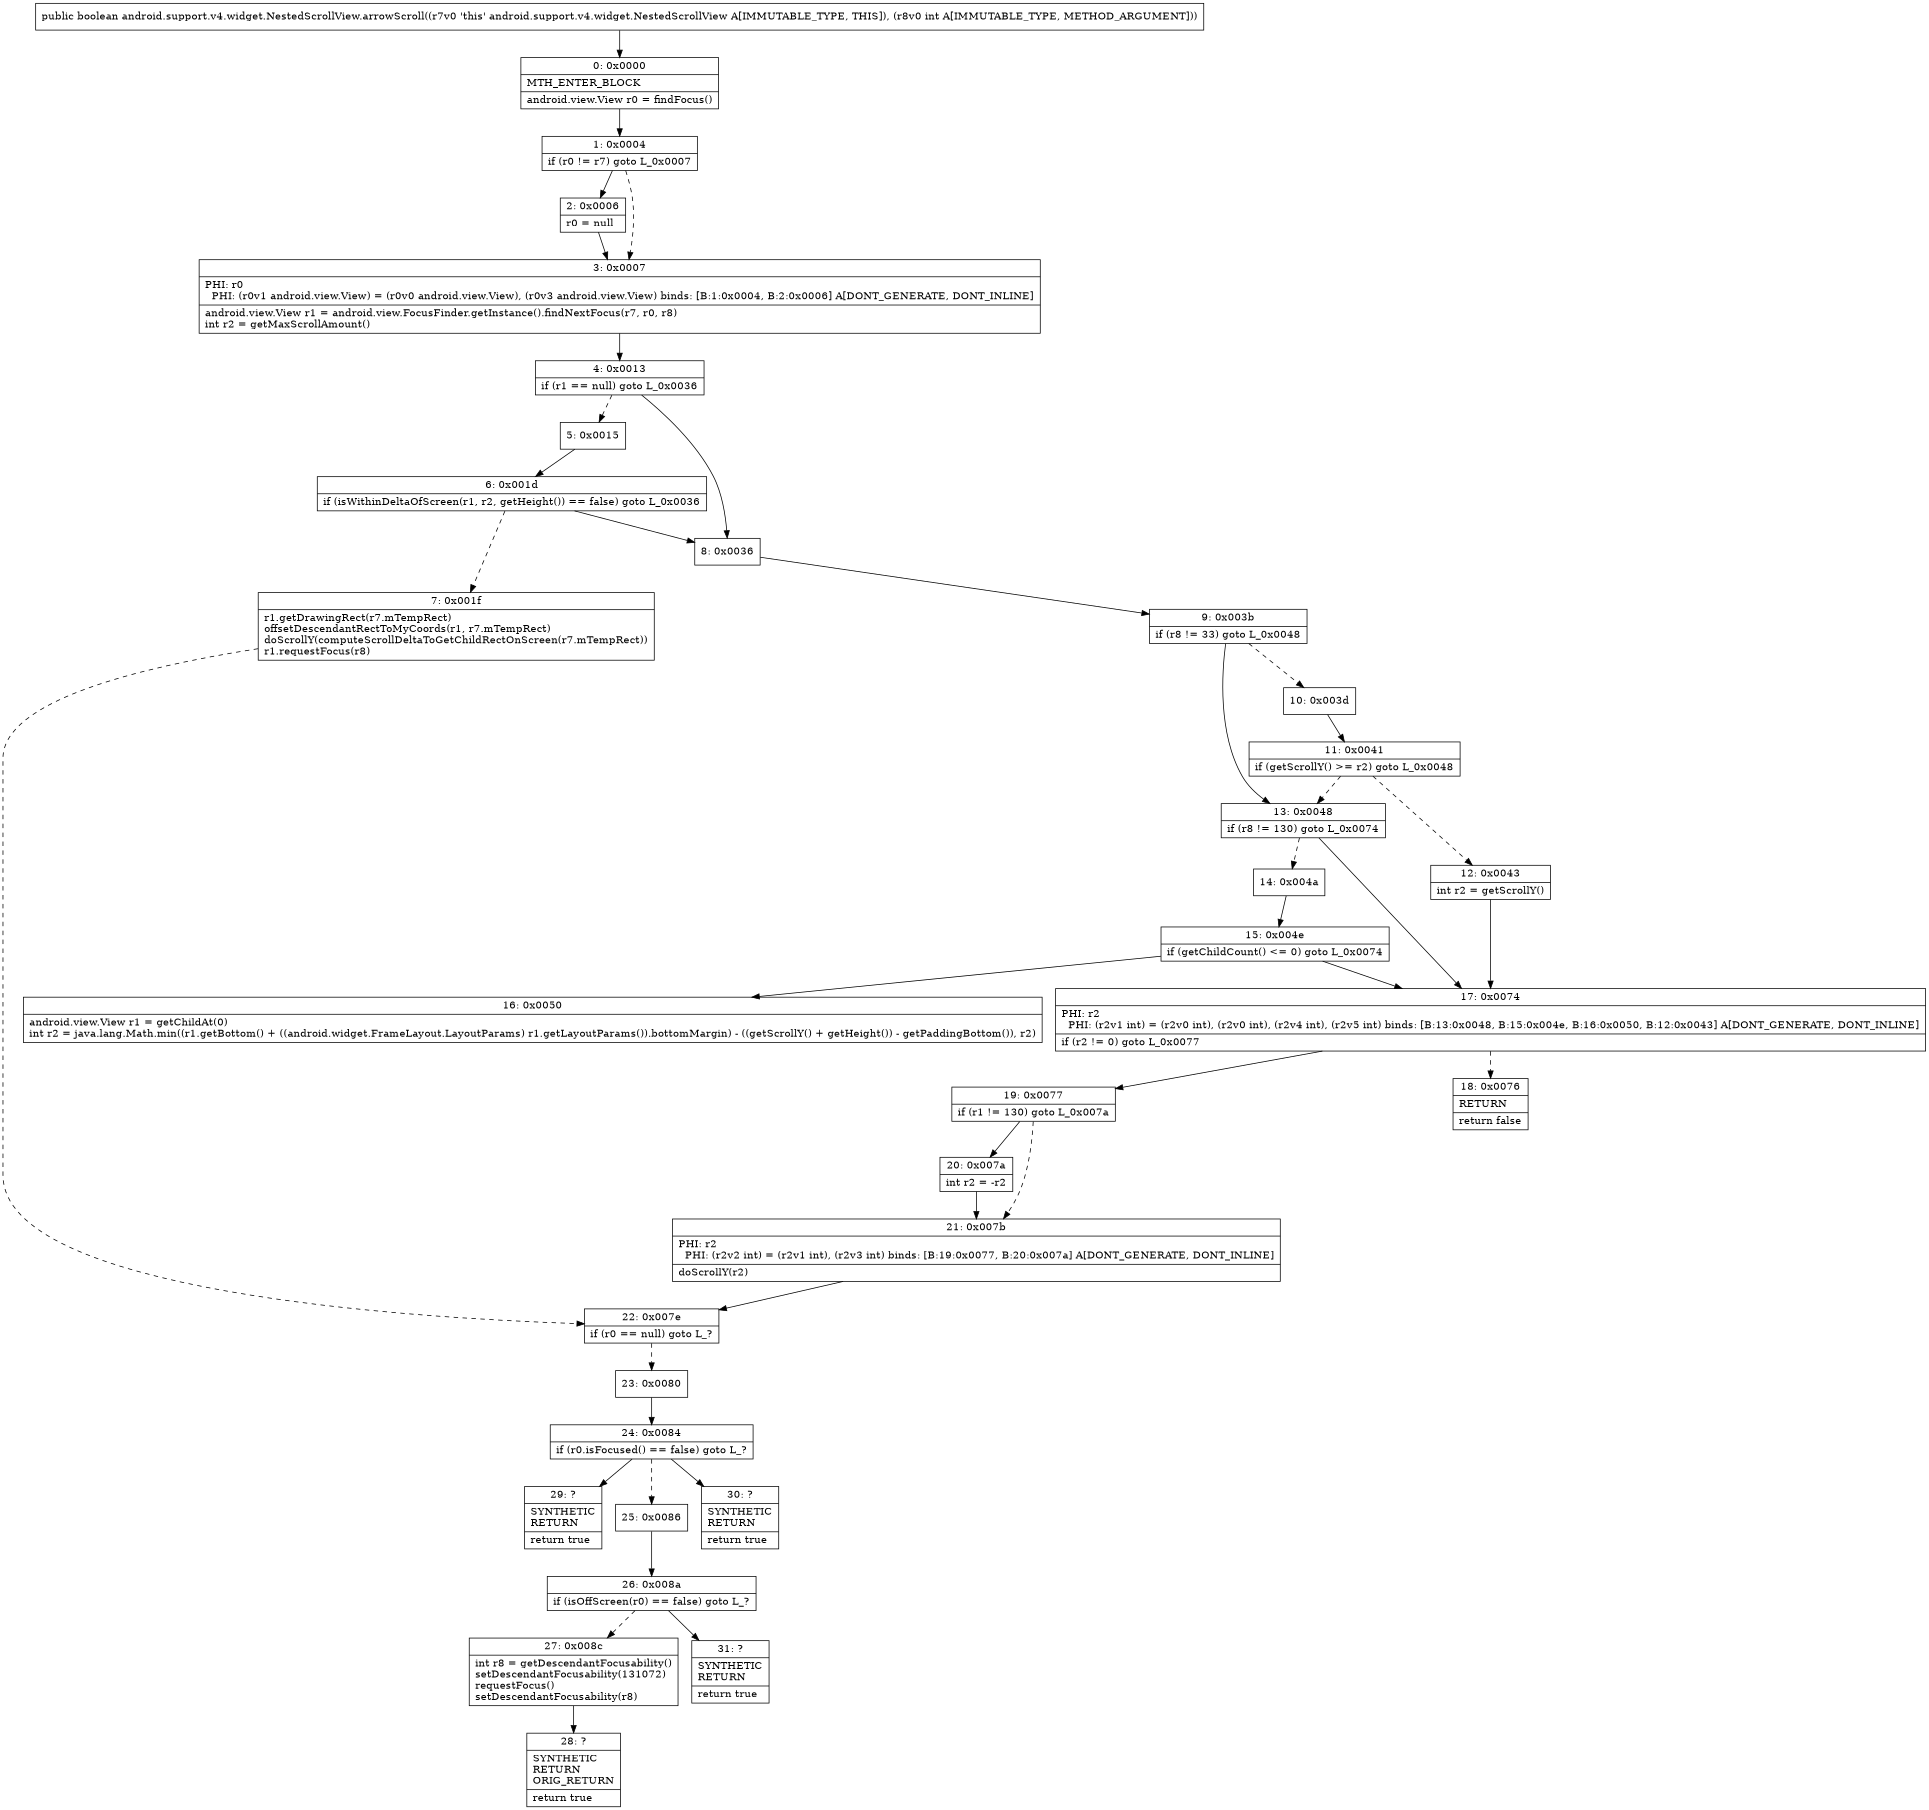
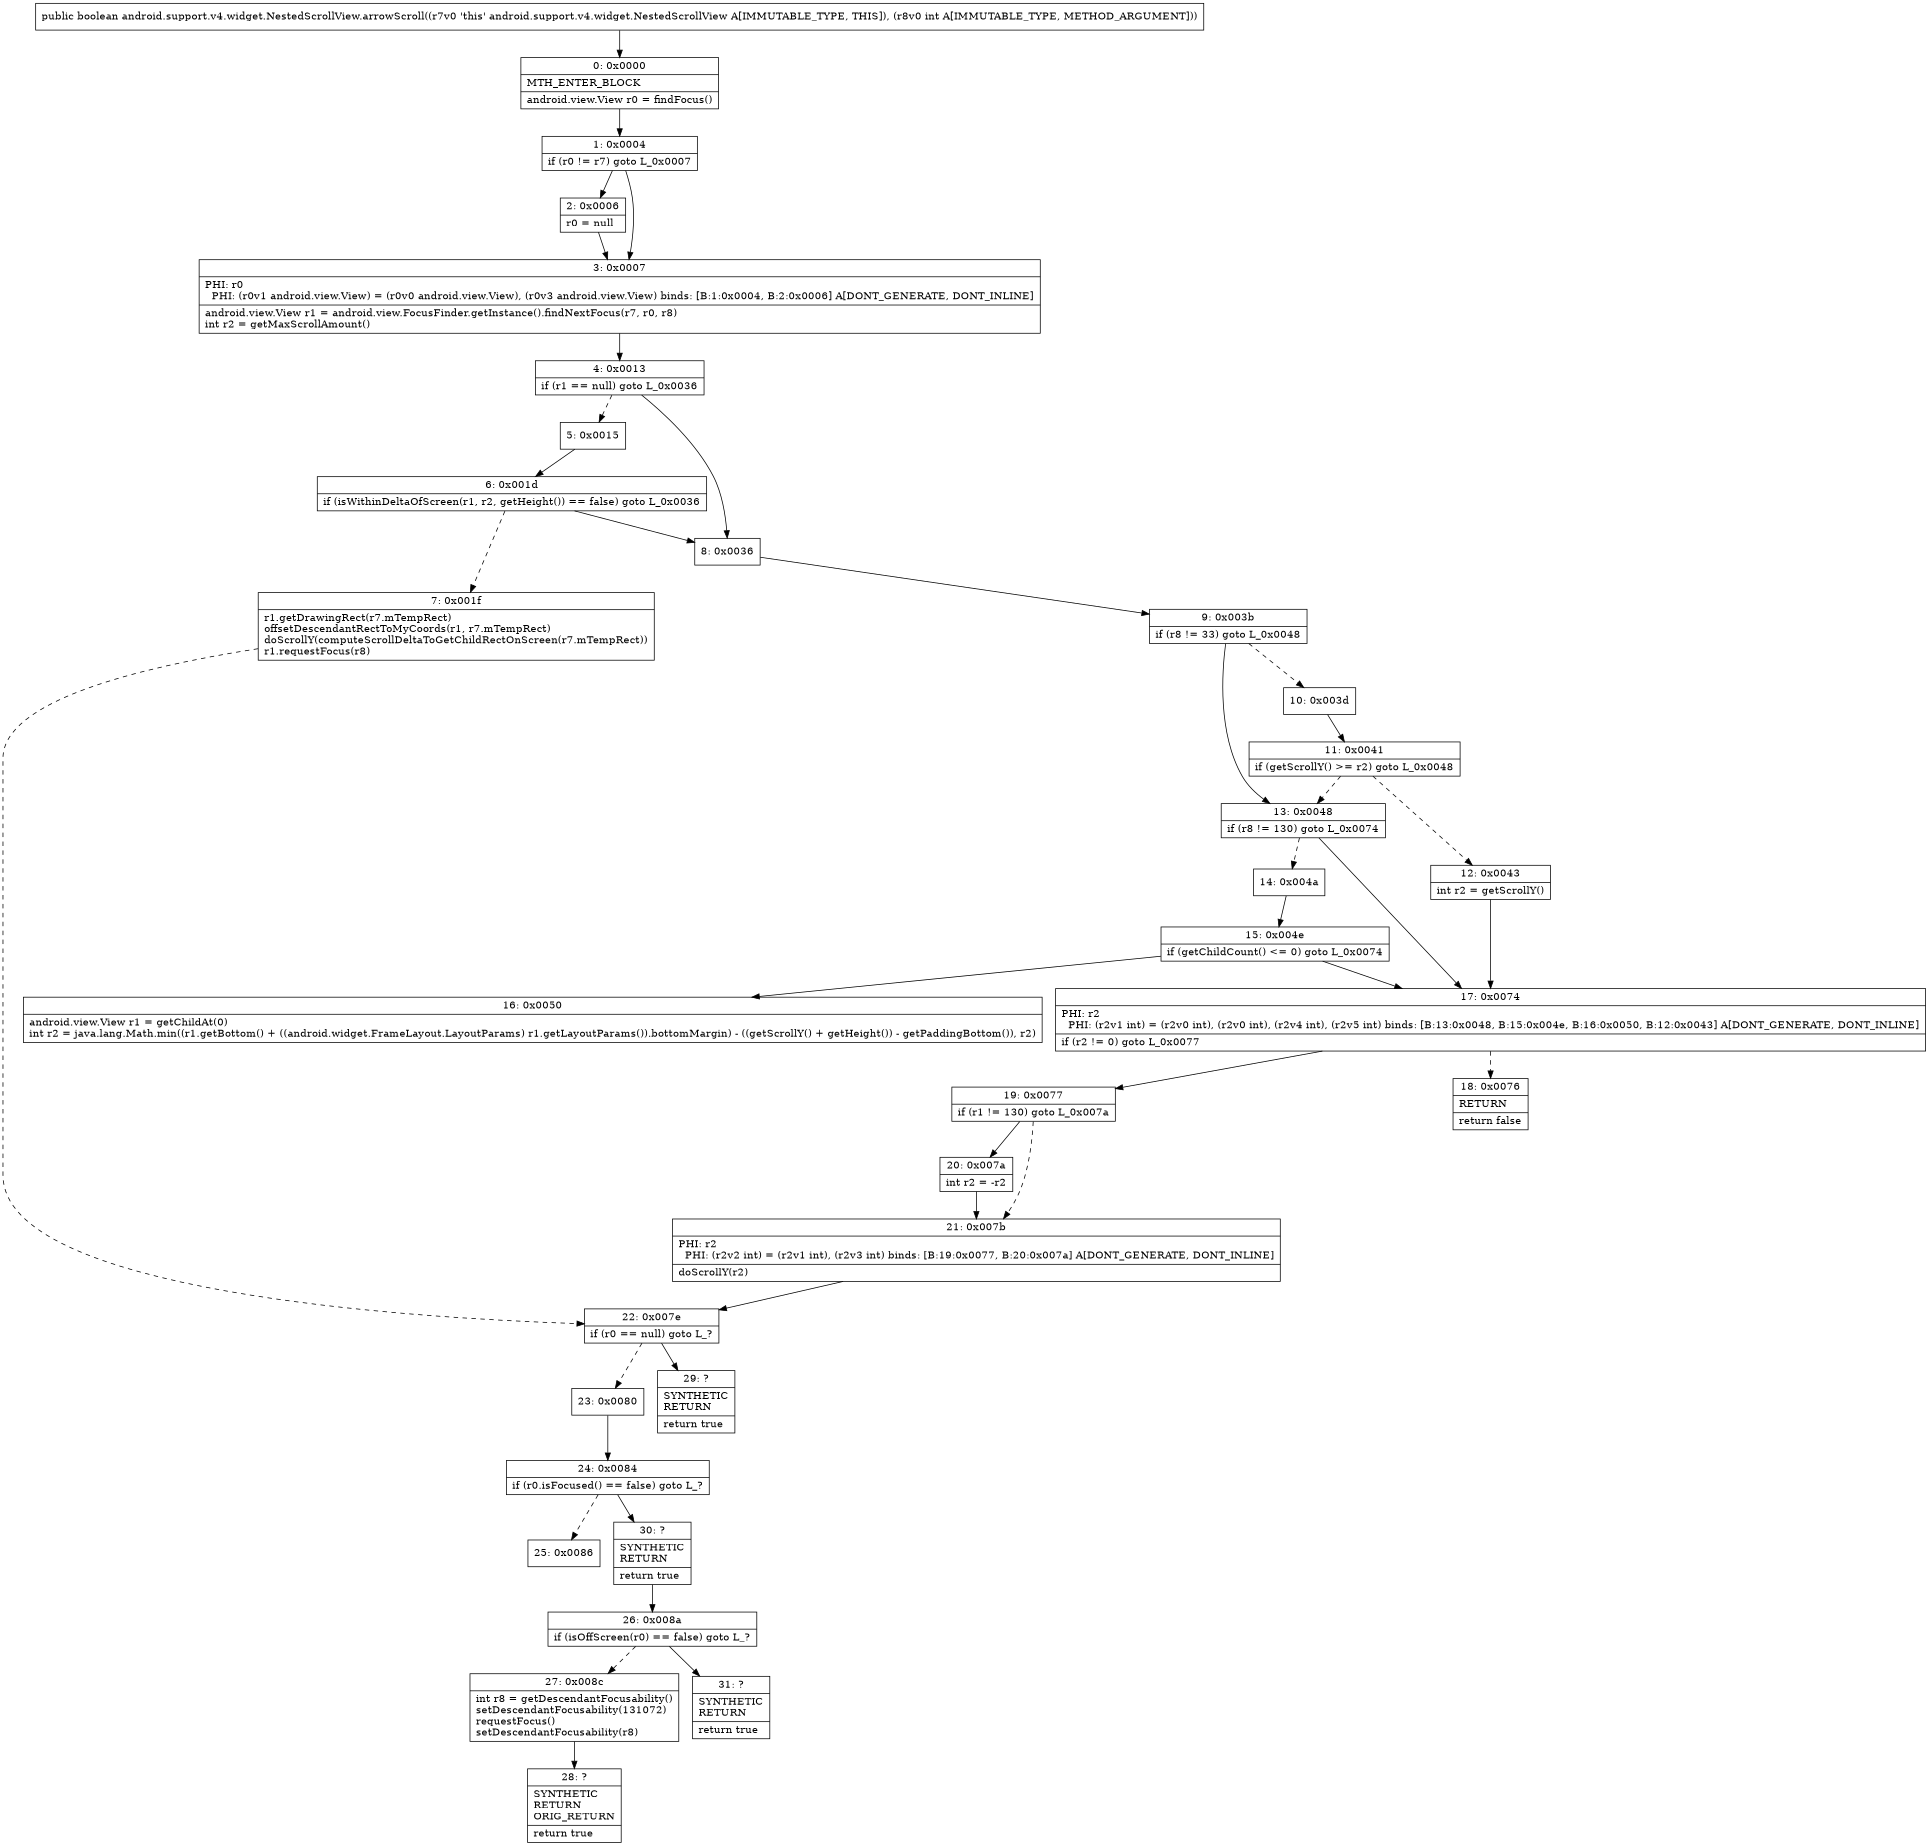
edge "1: 0x0004" -> "3: 0x0007": style dashed -> solid
edge "24: 0x0084" -> "29: ?": now "22: 0x007e" -> "29: ?"
edge "25: 0x0086" -> "26: 0x008a": now "30: ?" -> "26: 0x008a"
